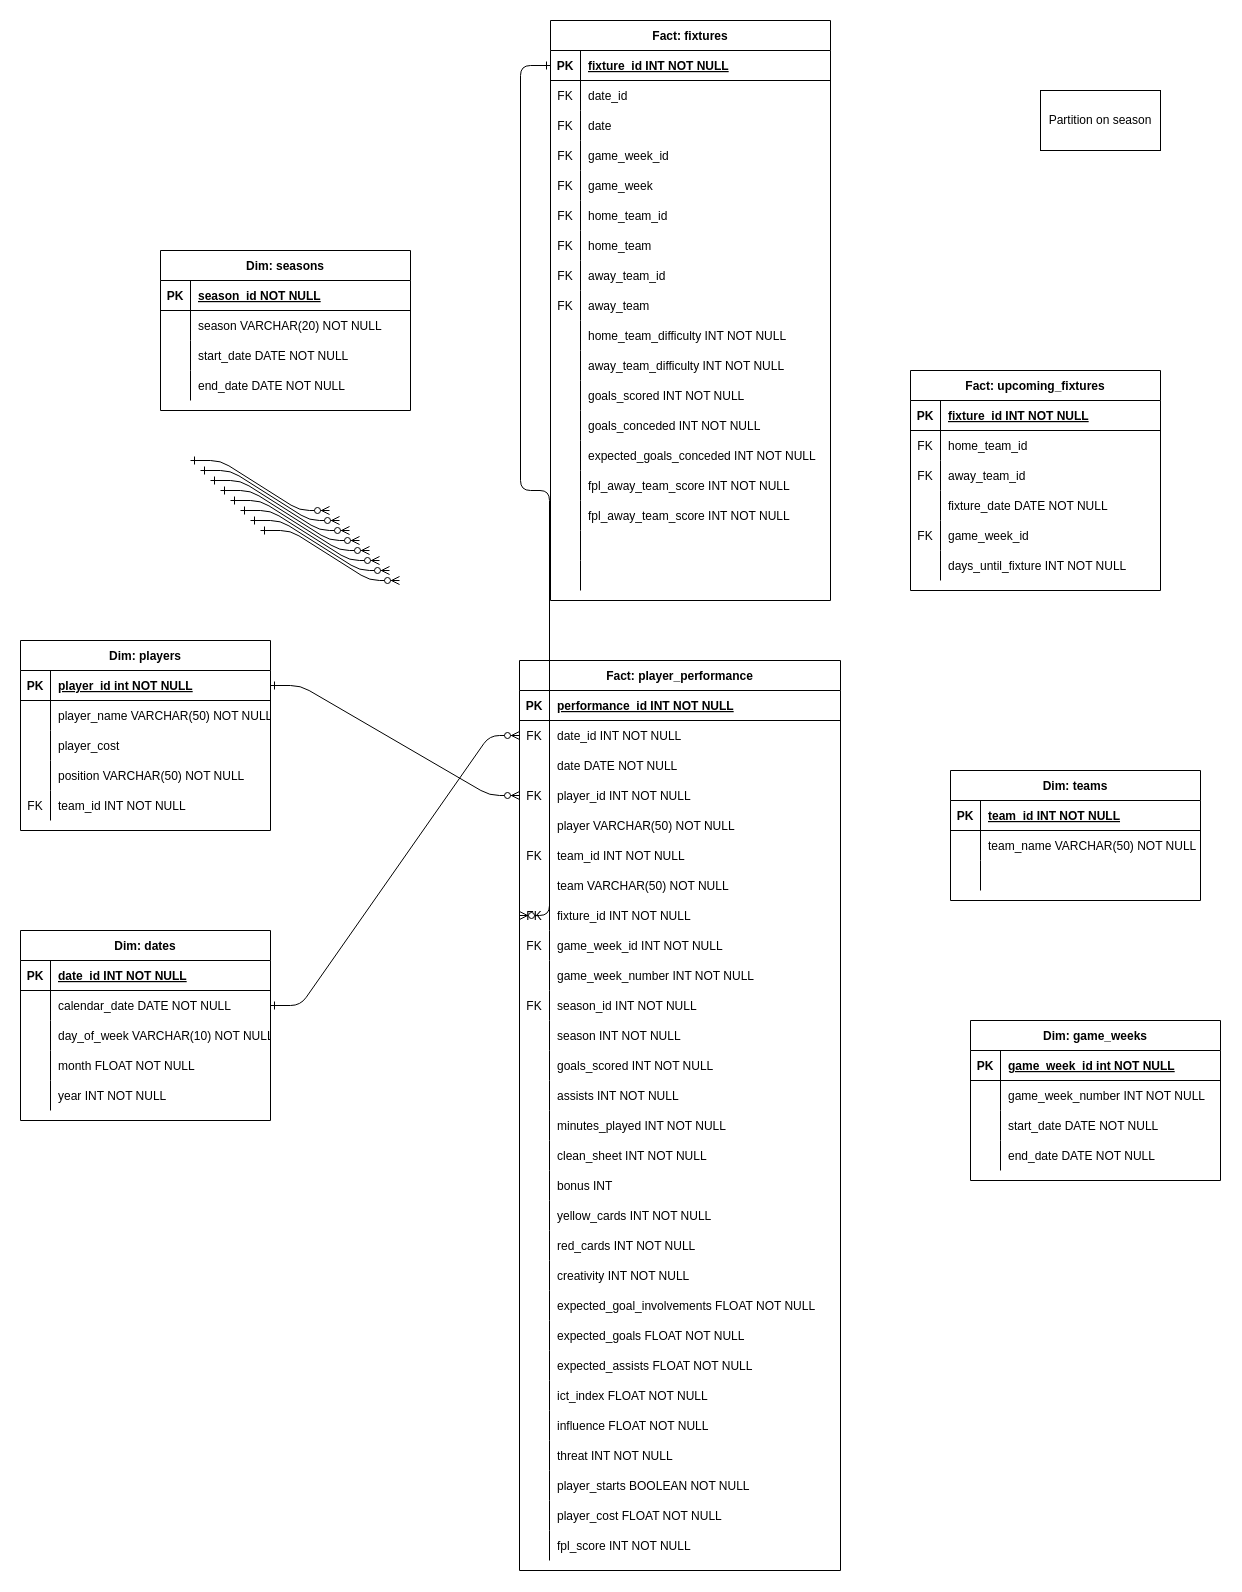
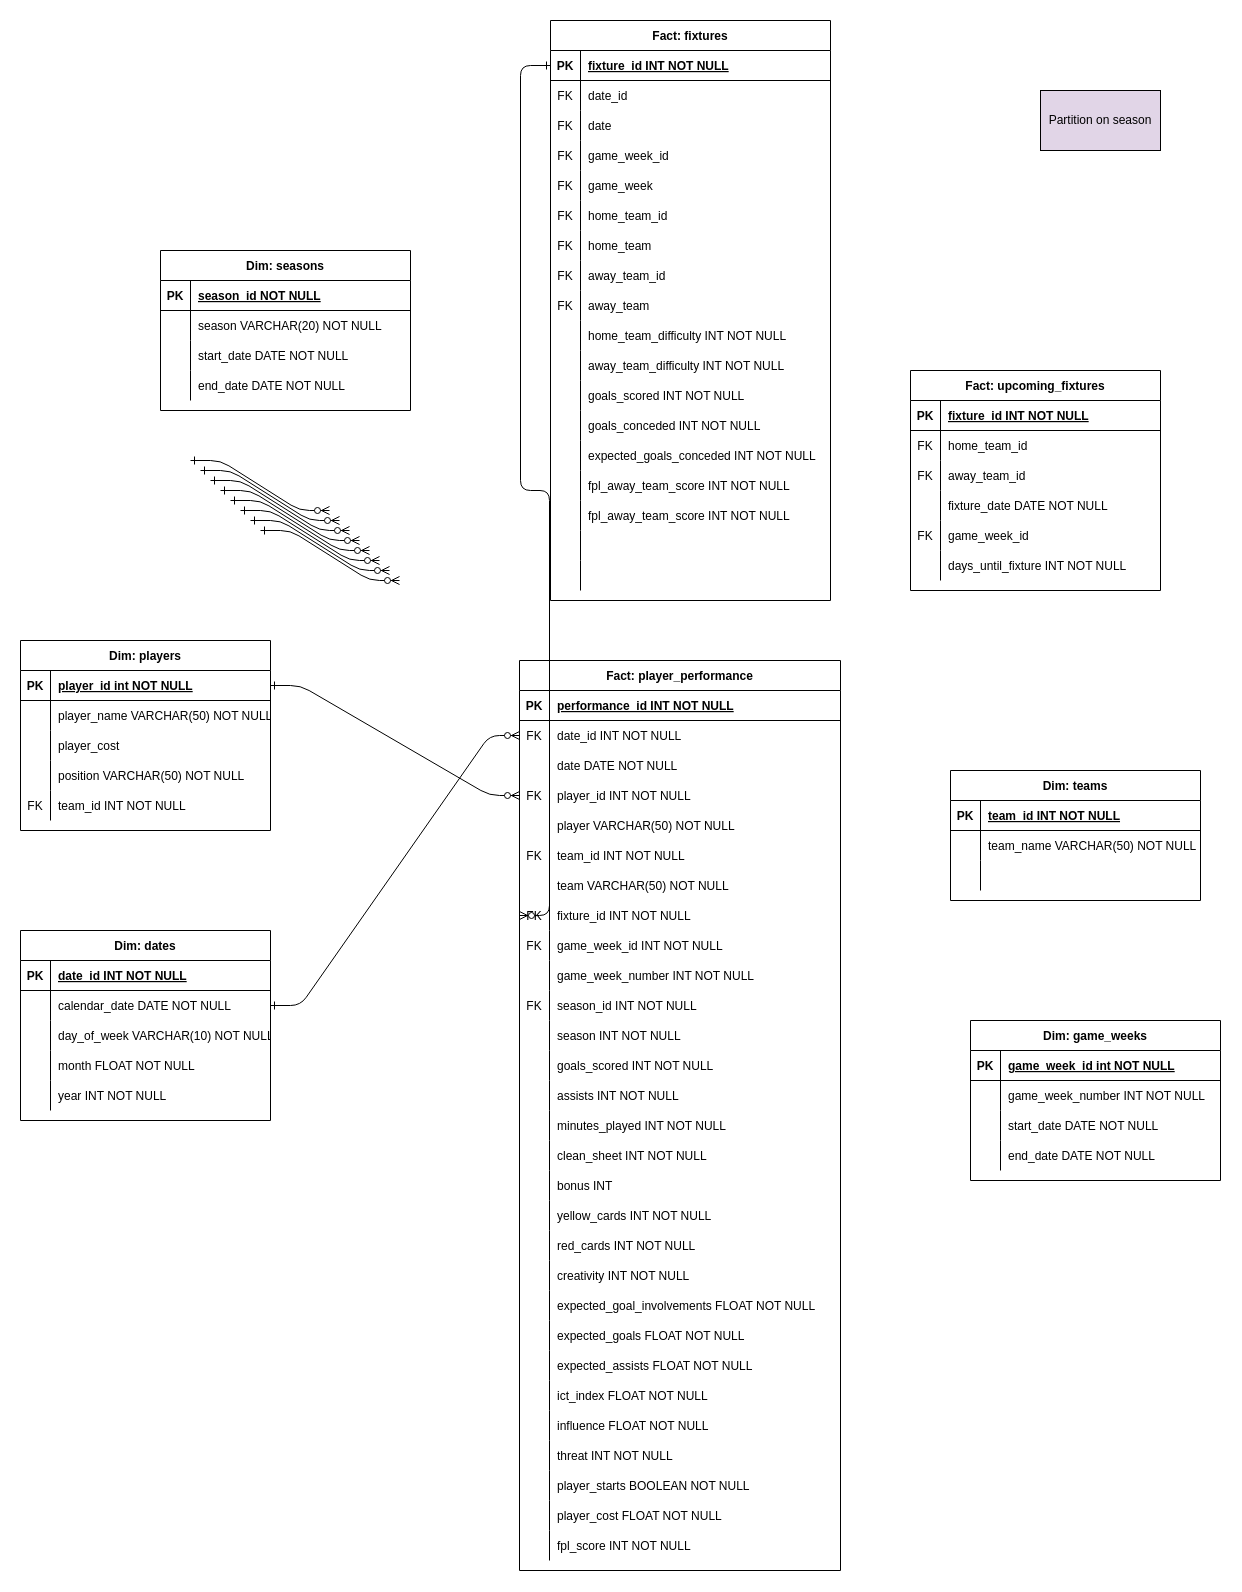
node "Partition on season": fillcolor #ffffff -> #e1d5e7
